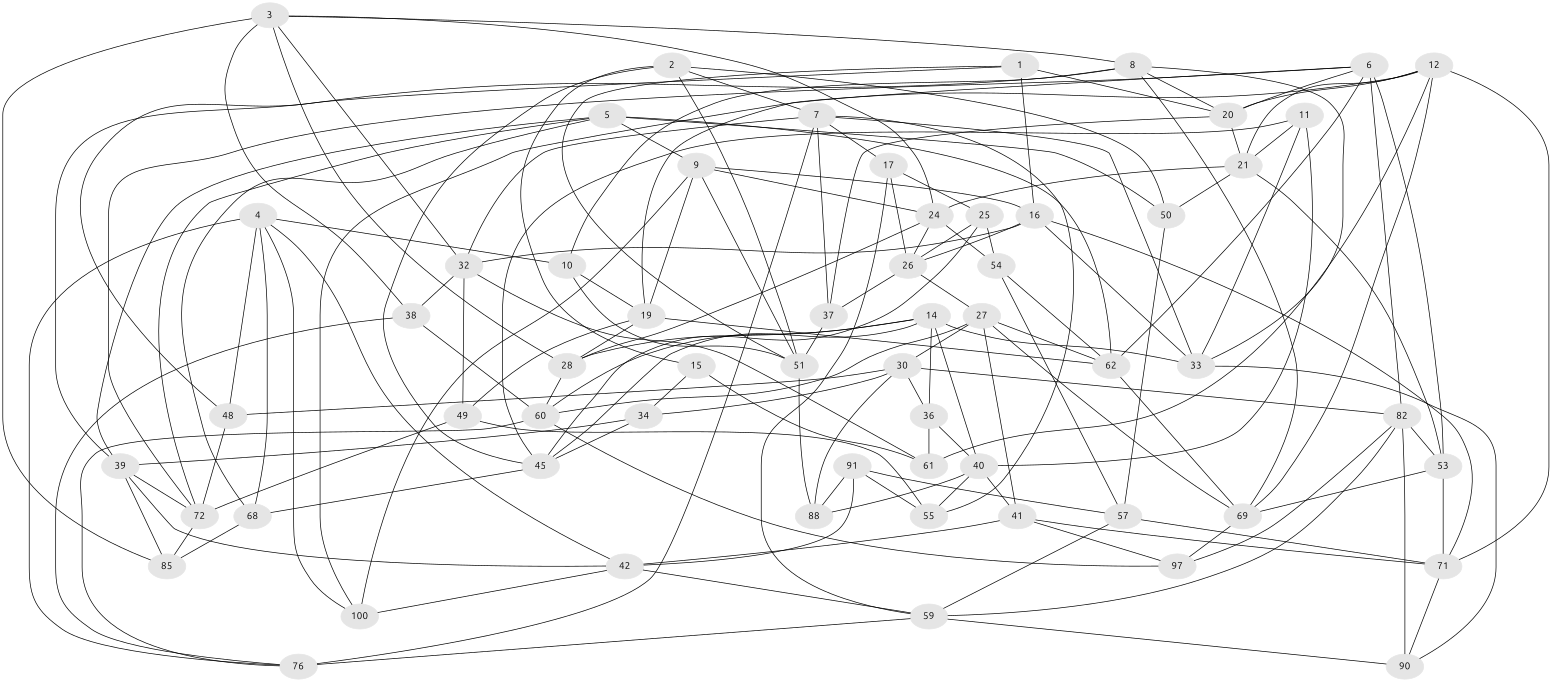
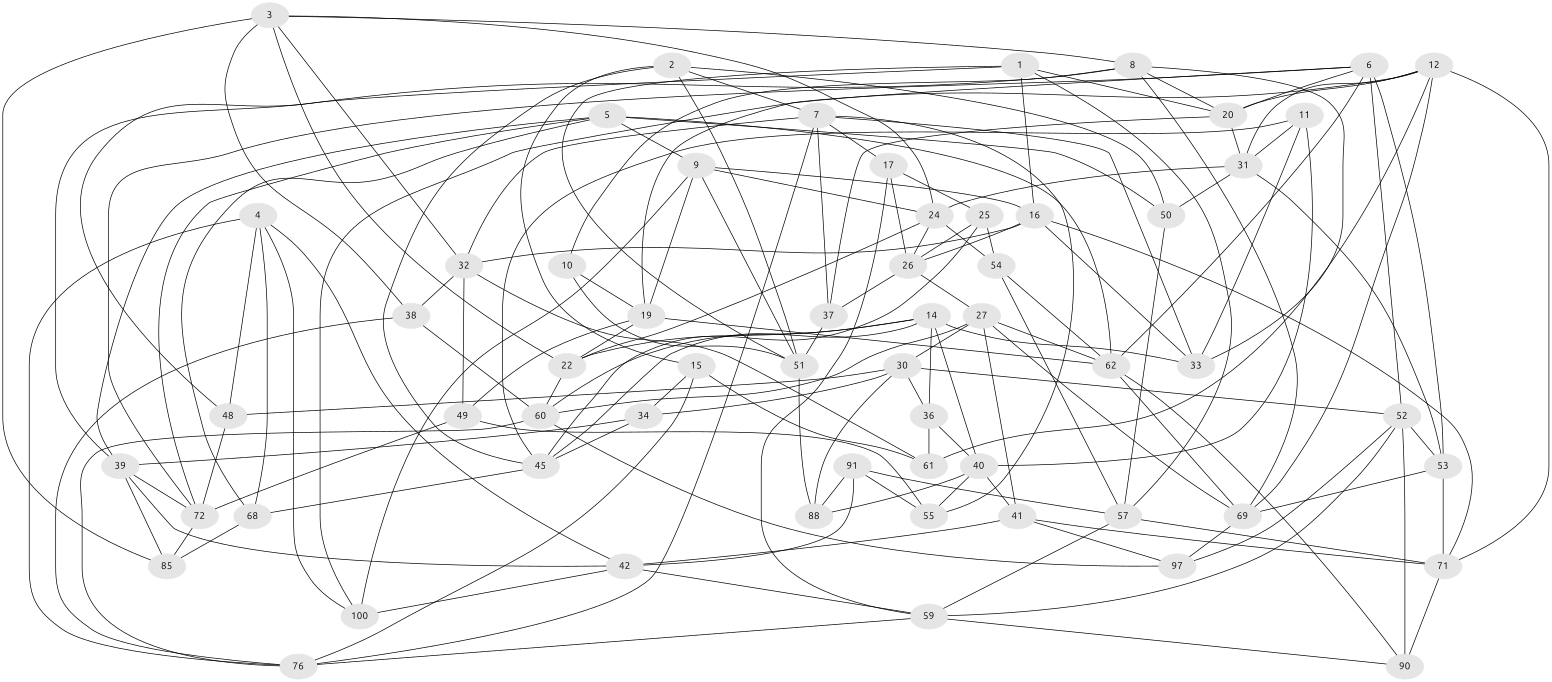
node "21": label "21" -> "31"
edge "4" -- "10": removed
edge "1" -- "57": added
node "28": label "28" -> "22"
node "82": label "82" -> "52"
edge "33" -- "90": now "62" -- "90"
edge "15" -- "76": added
